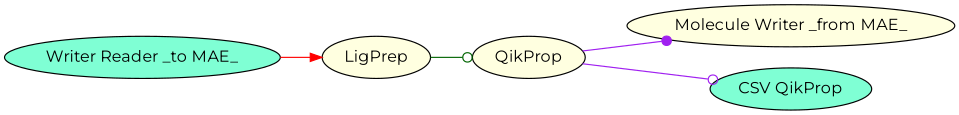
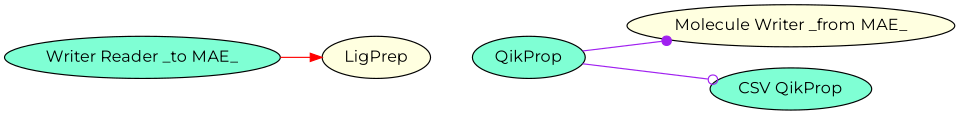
edge "LigPrep" -> "QikProp": removed
node "QikProp": fillcolor lightyellow -> aquamarine
